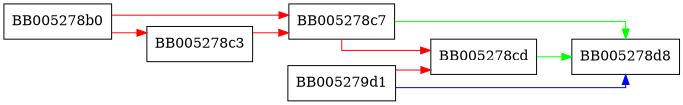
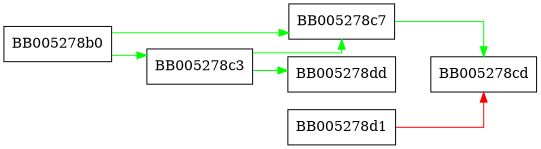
edge "BB005278b0" -> "BB005278c7": color red -> green
edge "BB005278b0" -> "BB005278c3": color red -> green
edge "BB005278c3" -> "BB005278c7": color red -> green
edge "BB005278c7" -> "BB005278cd": color red -> green
node "BB005278d8": removed
node "BB005278dd": added
node "BB005279d1": label "BB005279d1" -> "BB005278d1"
